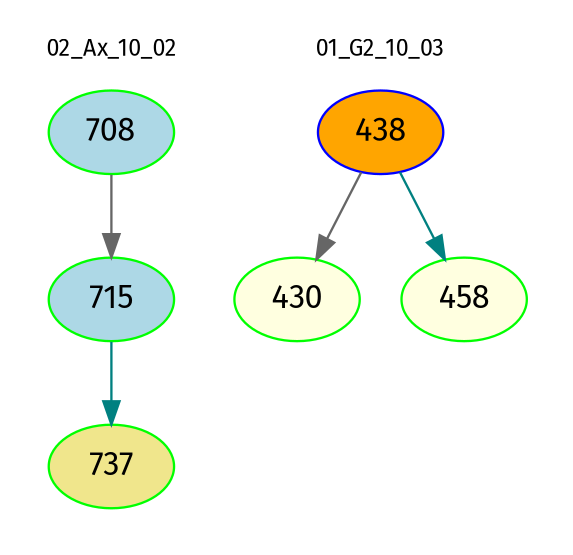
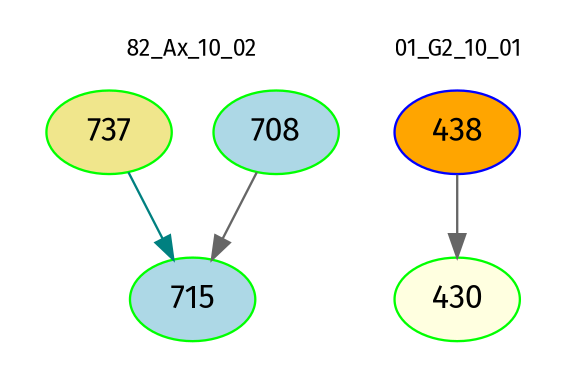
cluster "02_Ax_10_02": label "02_Ax_10_02" -> "82_Ax_10_02"
cluster "01_G2_10_03": label "01_G2_10_03" -> "01_G2_10_01"
node "458": removed
edge "715" -> "737": reversed
